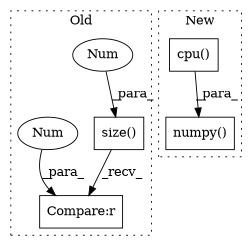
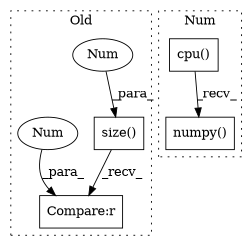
cluster "New": label "New" -> "Num"
edge "cpu()" -> "numpy()": label "_para_" -> "_recv_"
